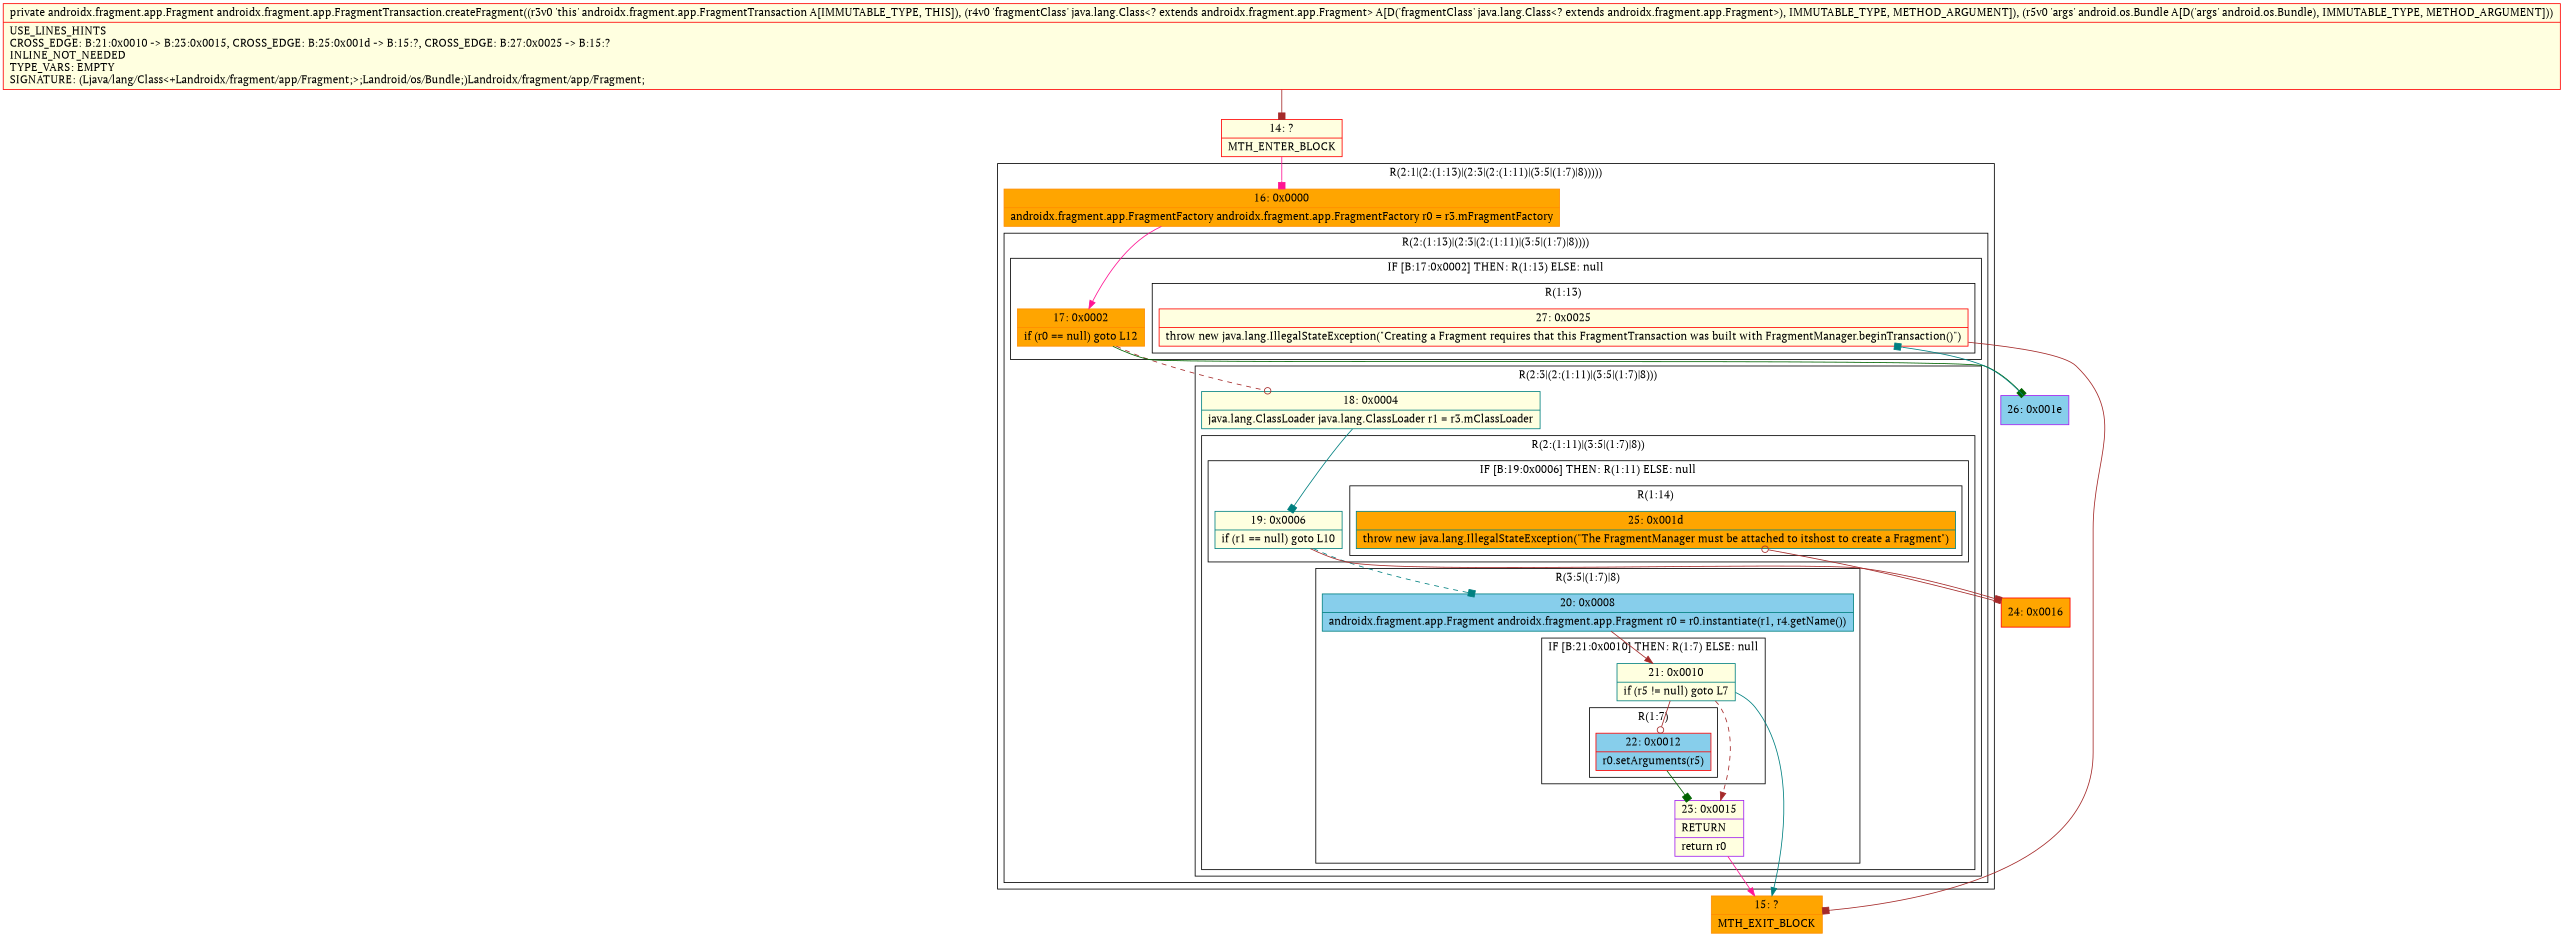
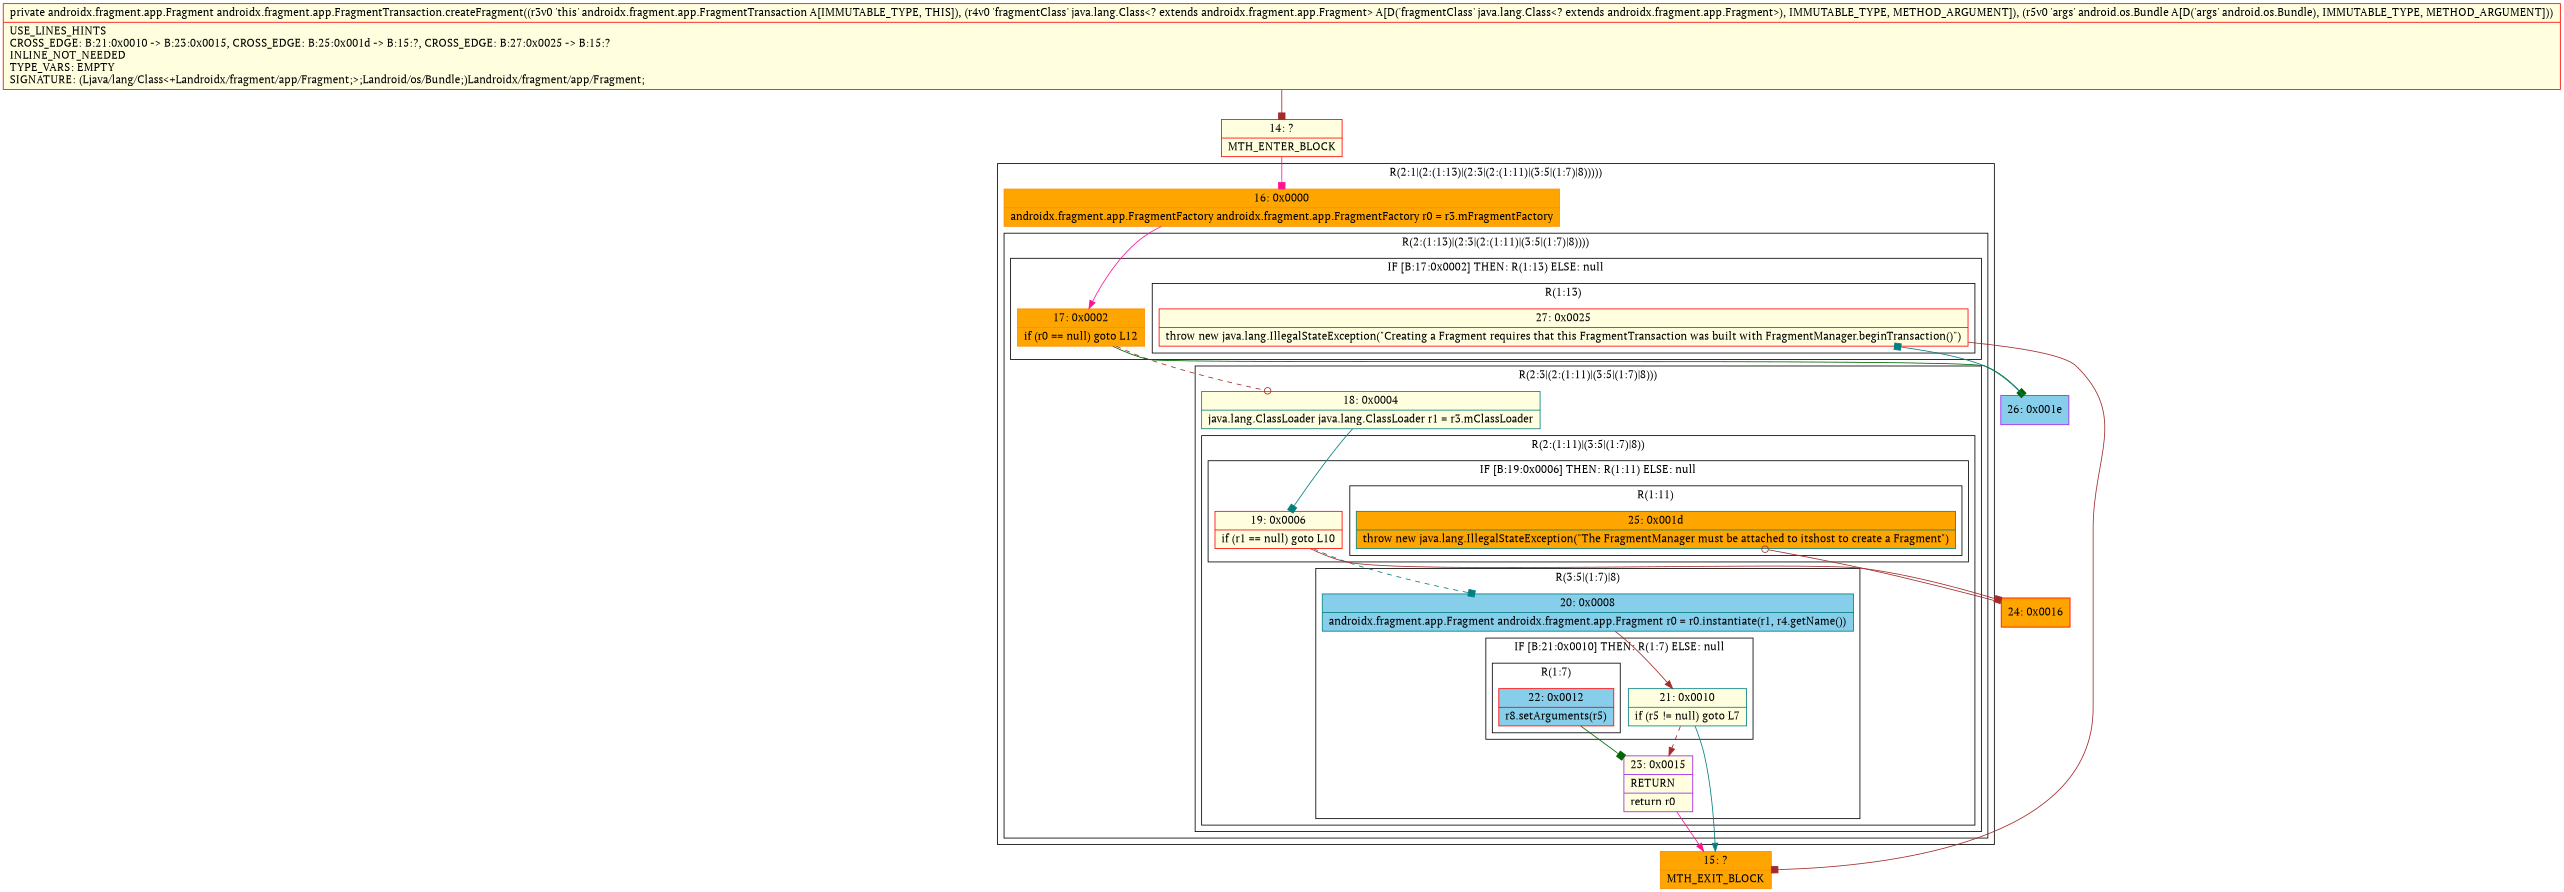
cluster "R(1:14)": label "R(1:14)" -> "R(1:11)"
node "19: 0x0006": color teal -> red
edge "21: 0x0010" -> "22: 0x0012": removed
node "22: 0x0012": text "r0.setArguments(r5)" -> "r8.setArguments(r5)"
